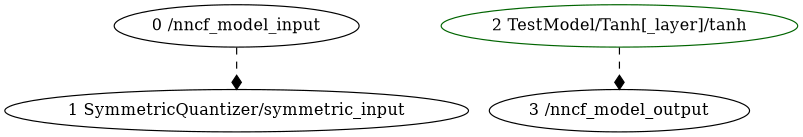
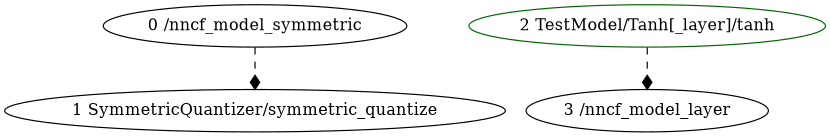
node "0 /nncf_model_input": label "0 /nncf_model_input" -> "0 /nncf_model_symmetric"
node "1 SymmetricQuantizer/symmetric_input": label "1 SymmetricQuantizer/symmetric_input" -> "1 SymmetricQuantizer/symmetric_quantize"
node "3 /nncf_model_output": label "3 /nncf_model_output" -> "3 /nncf_model_layer"
